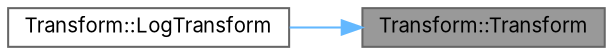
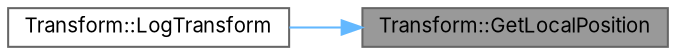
node "Transform::Transform": label "Transform::Transform" -> "Transform::GetLocalPosition"
